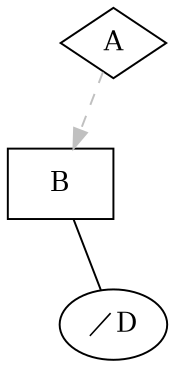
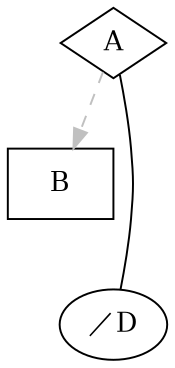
edge "B" -- "／D": now "A" -- "／D"
